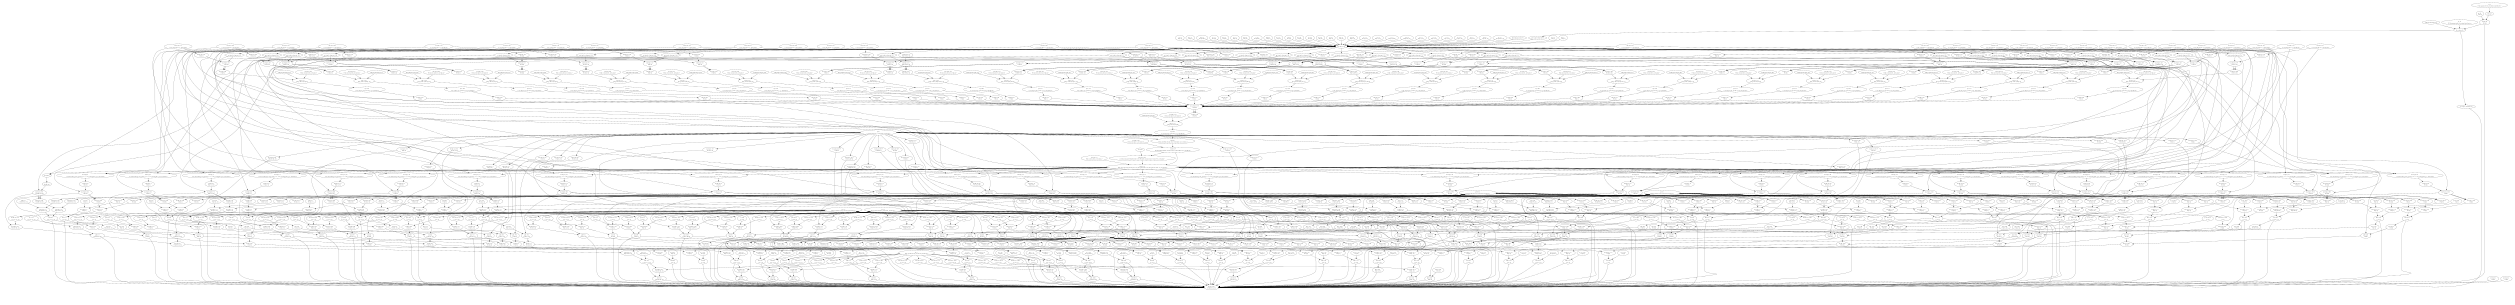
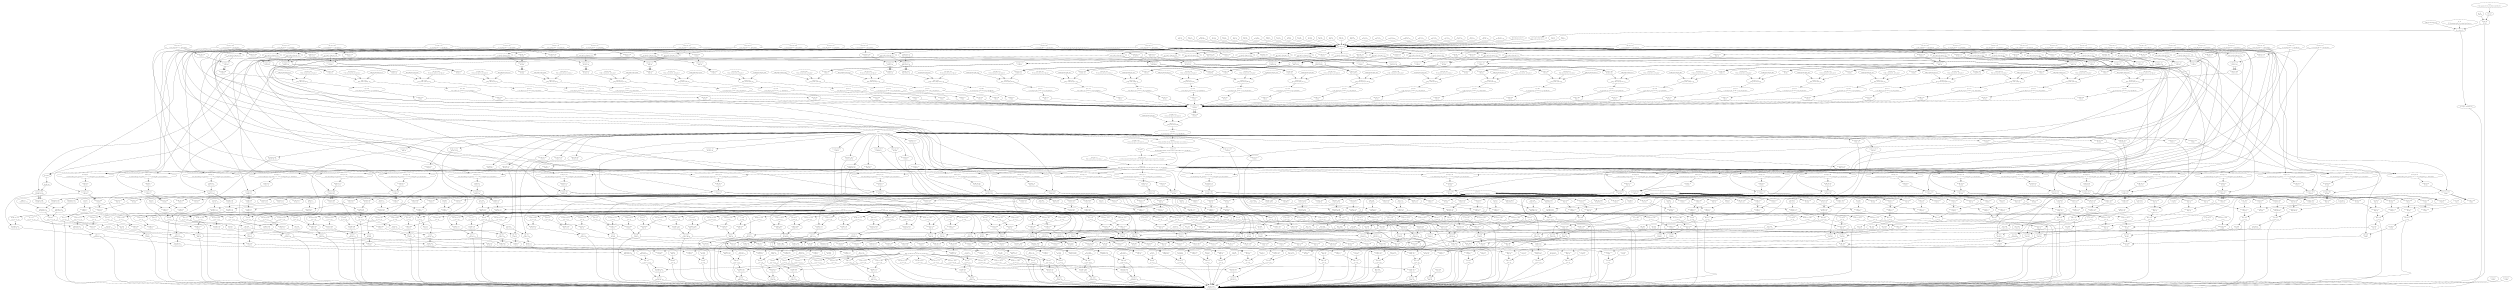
node "add.616 f32[2,16]": removed
